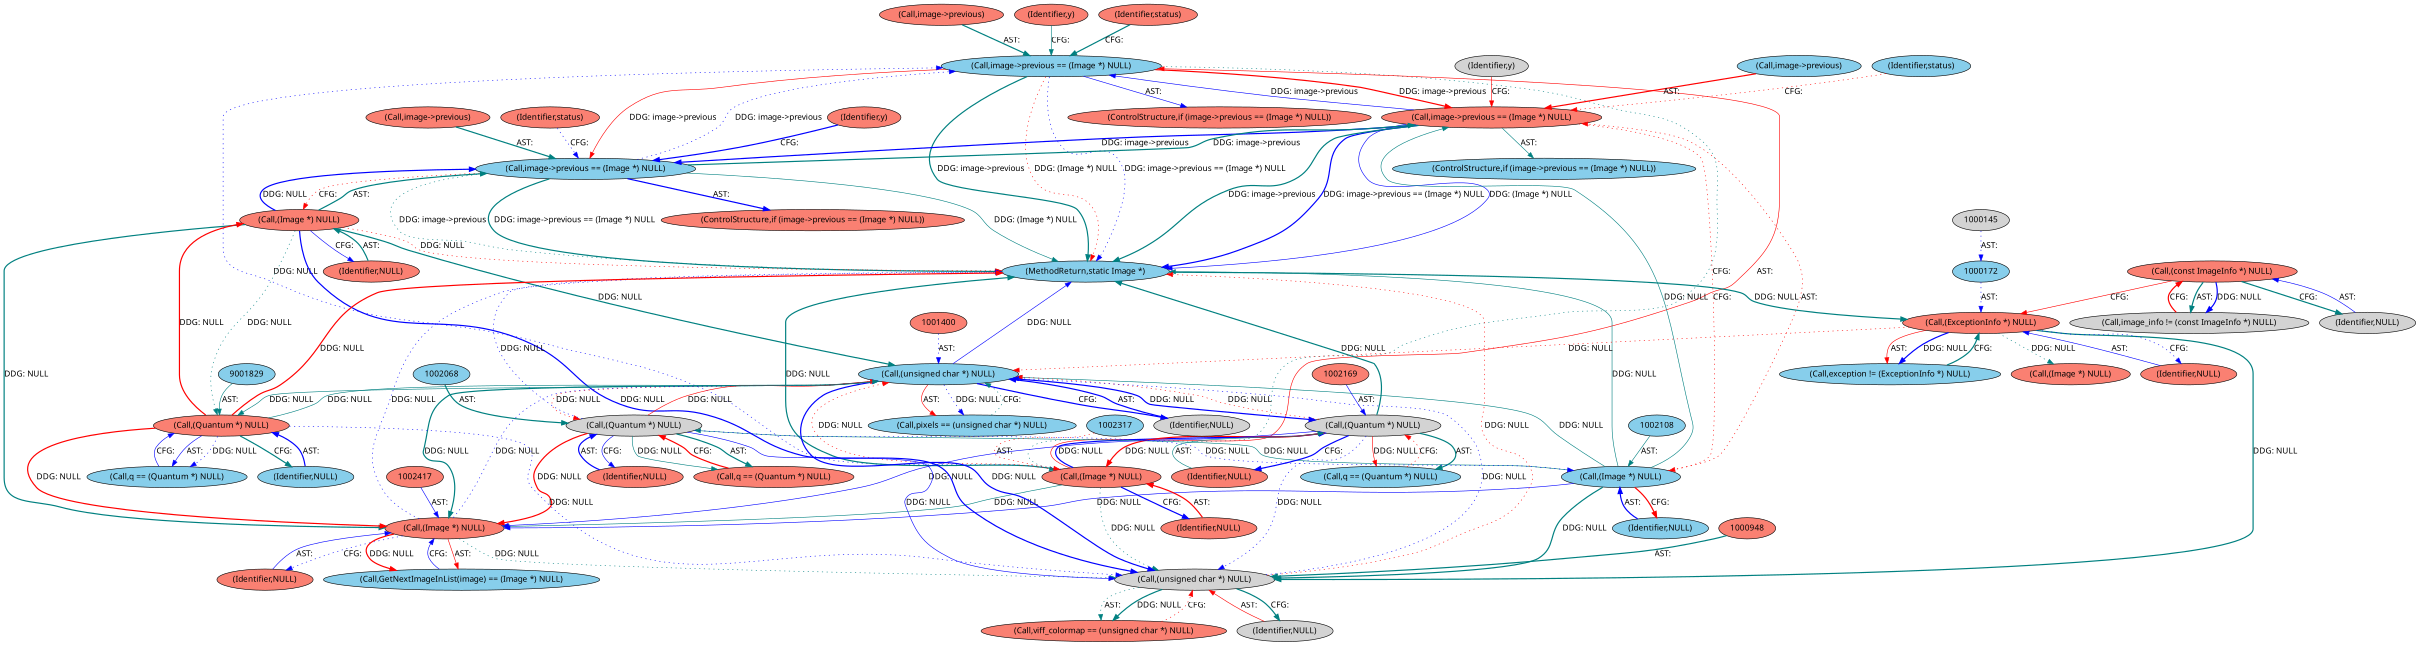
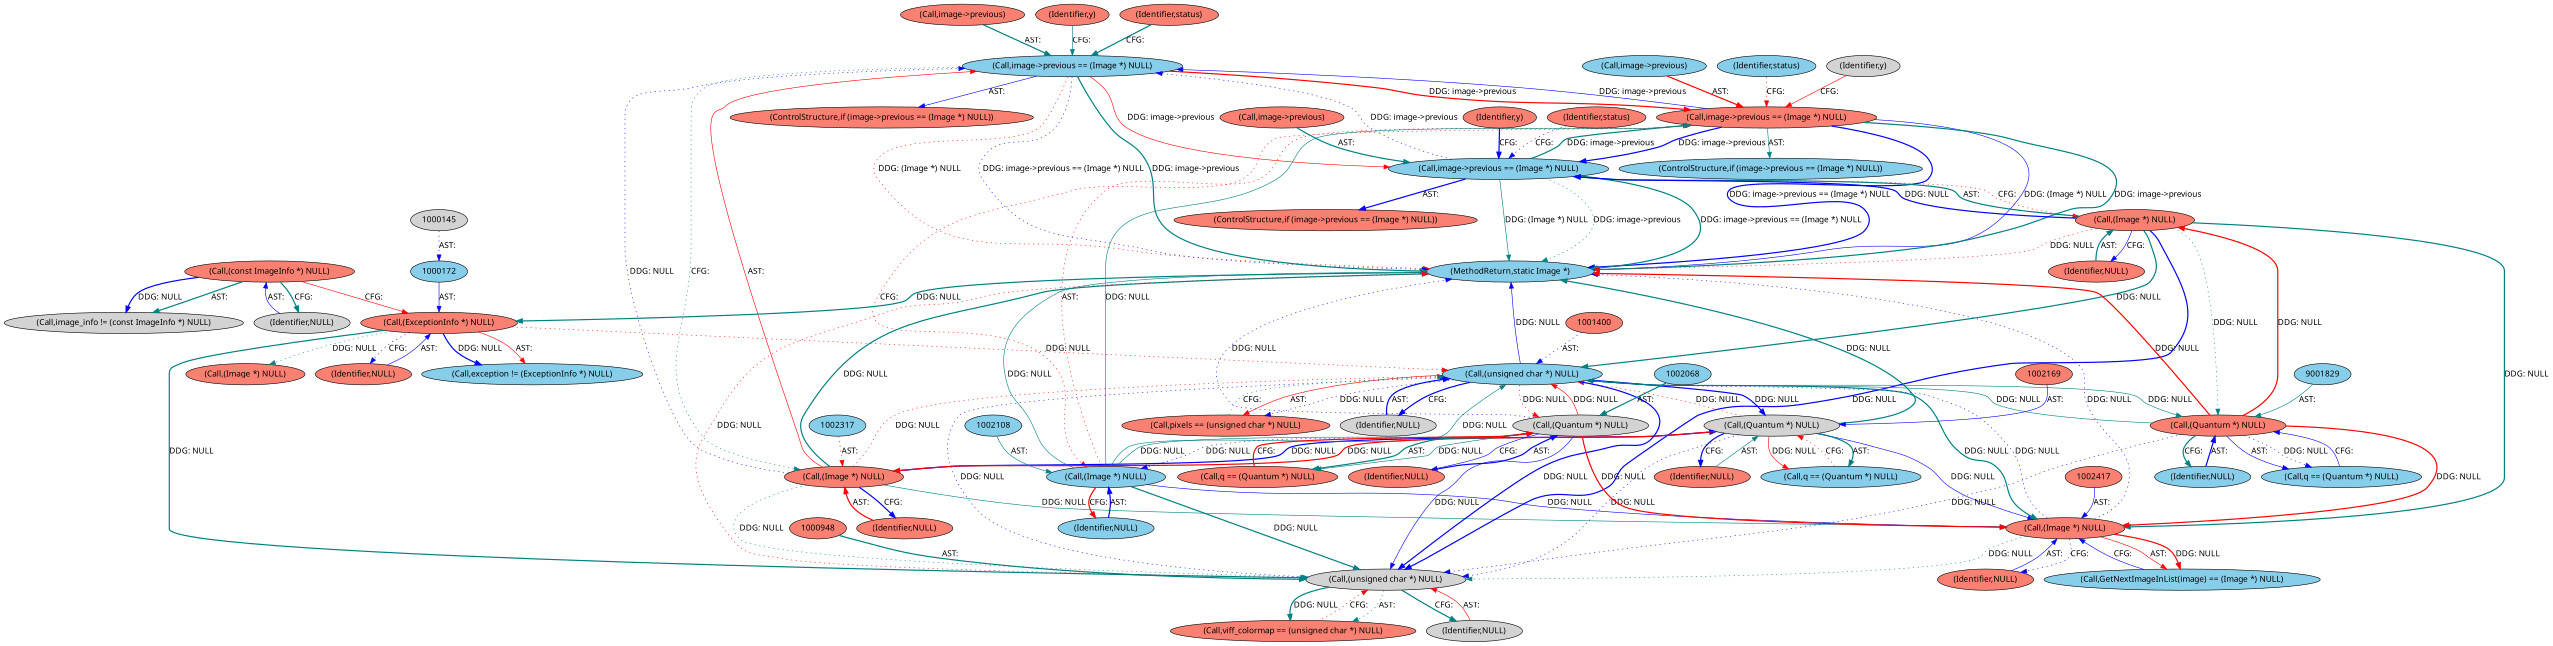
edge "1000172" -> "(Call,(ExceptionInfo *) NULL)": style dotted -> solid
edge "(Call,image_info != (const ImageInfo *) NULL)" -> "(Call,(const ImageInfo *) NULL)": removed, label "CFG:"
edge "(Call,exception != (ExceptionInfo *) NULL)" -> "(Call,(ExceptionInfo *) NULL)": removed, label "CFG:"
node "(Call,pixels == (unsigned char *) NULL)": fillcolor skyblue -> salmon
